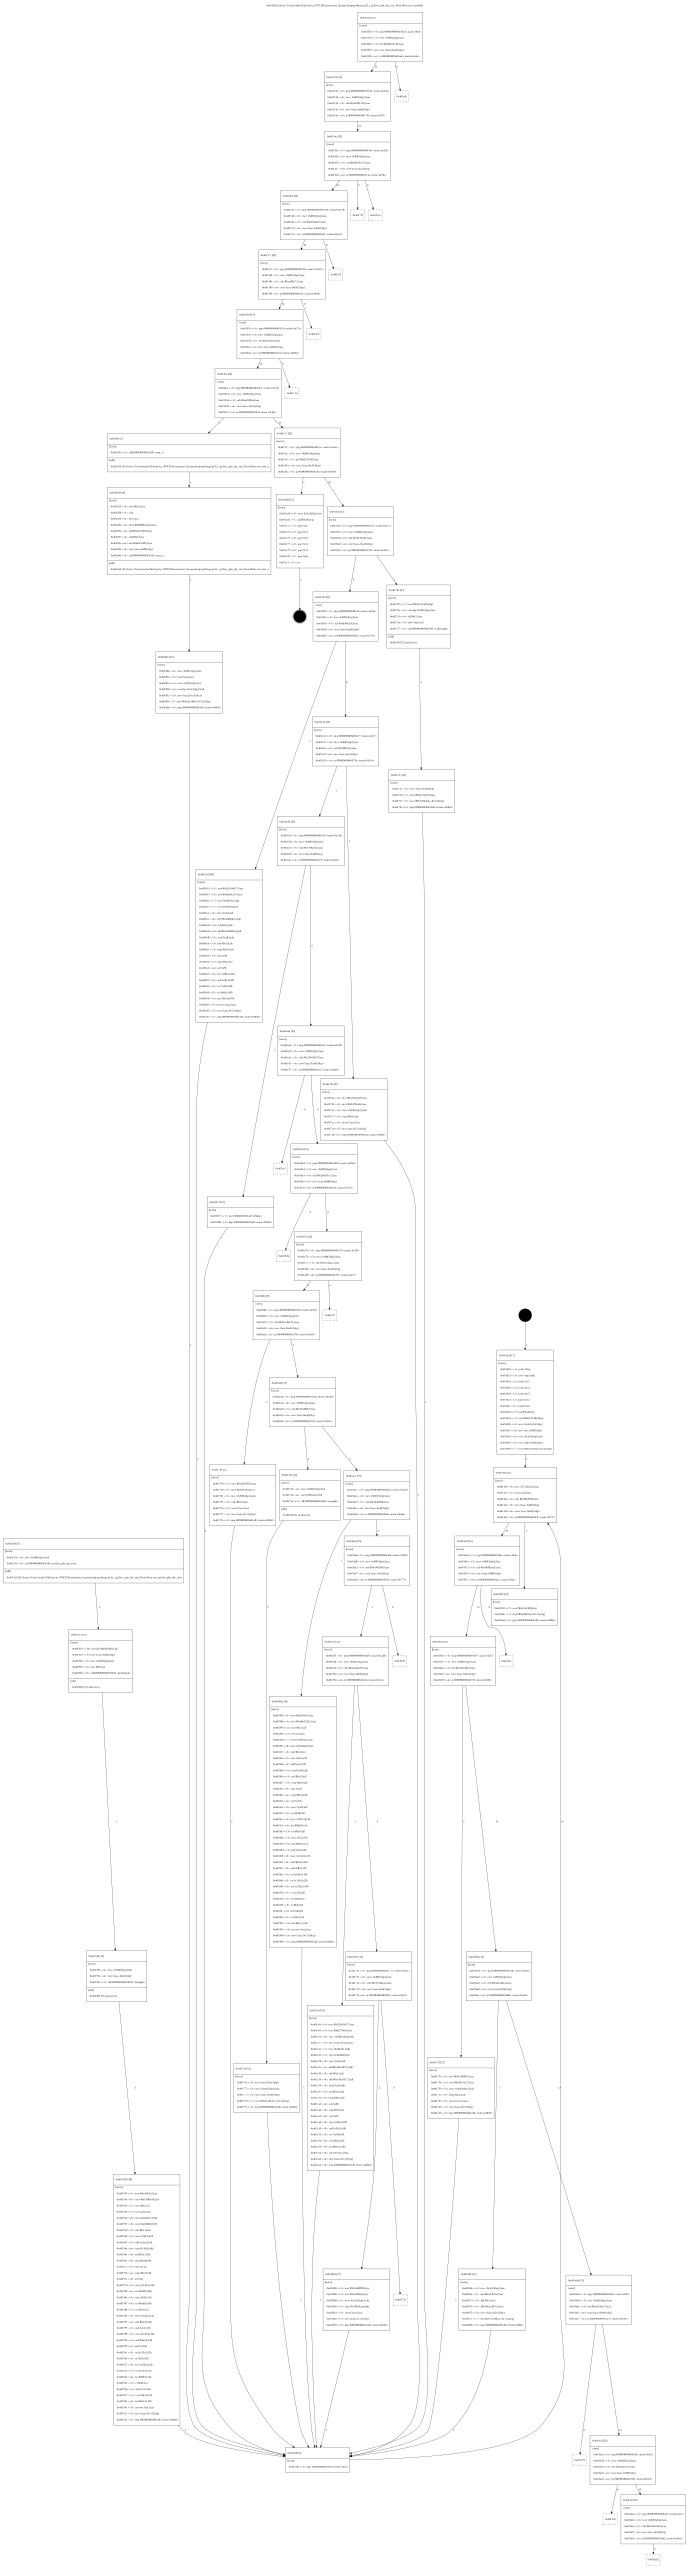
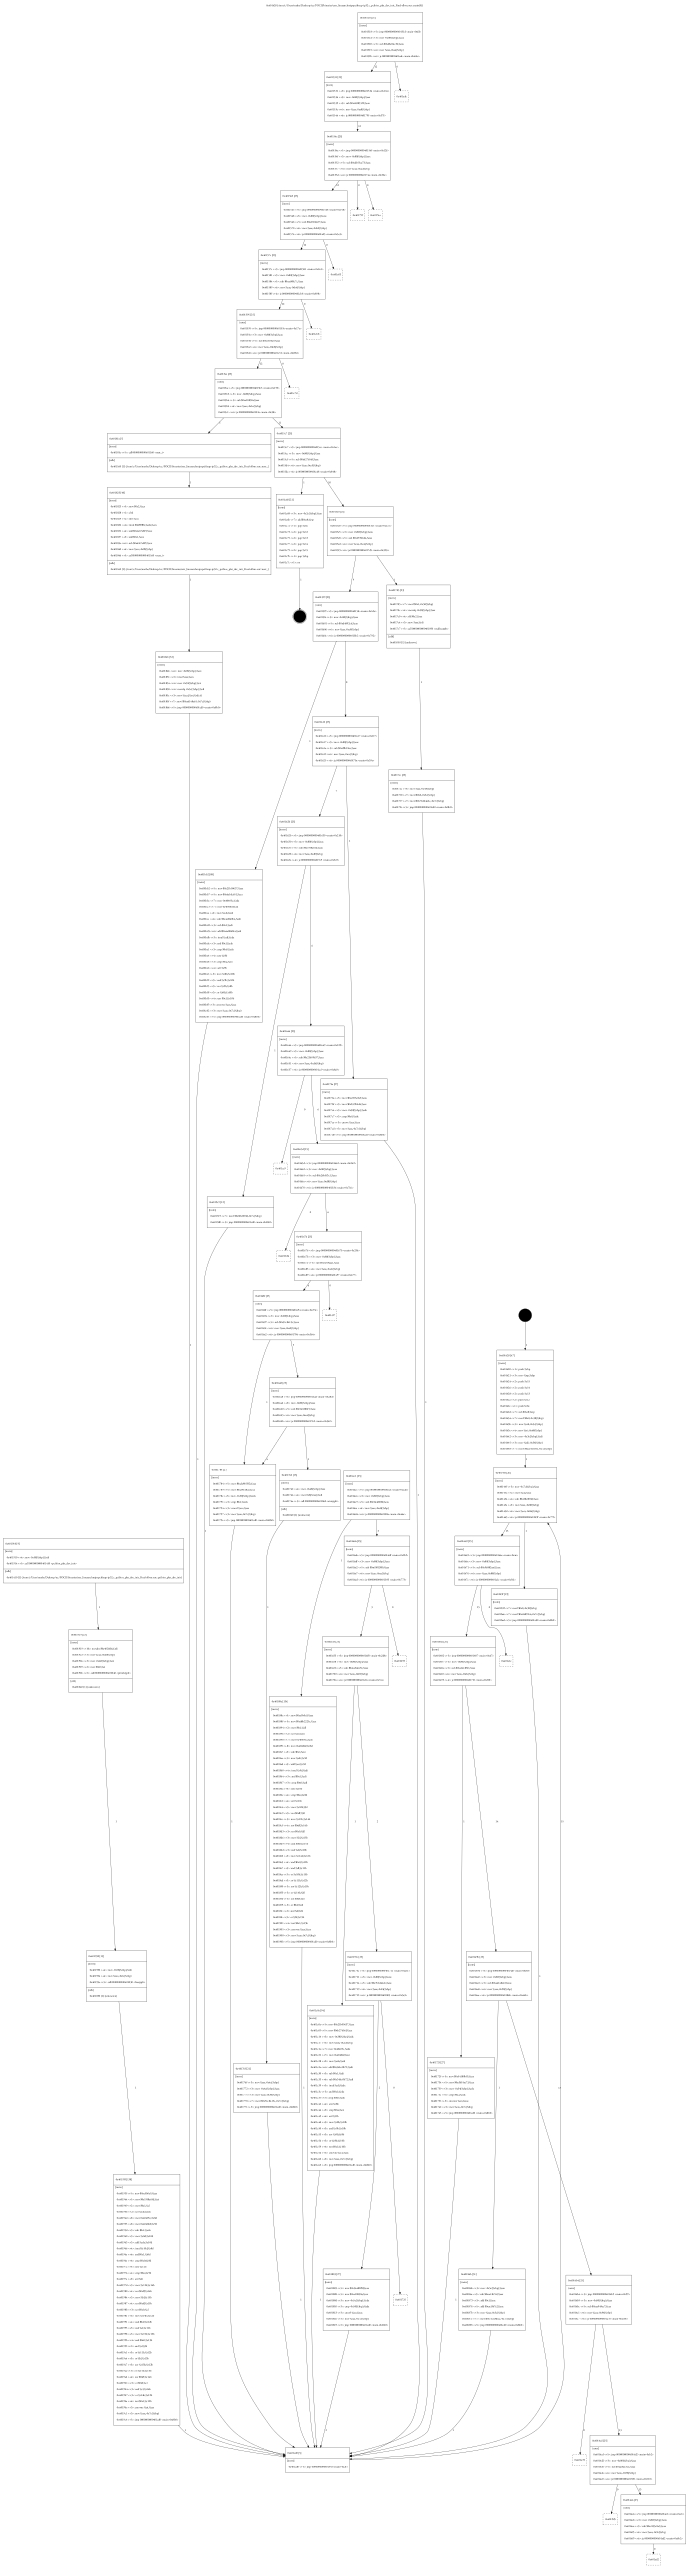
edge "0x4016a8 [25]" -> "0x4016c1 [25]": now "0x4016a8 [25]" -> "0x401784 [27]"
edge "0x401b9f [19]" -> "0x401cd0 [5]": added, label "1"
